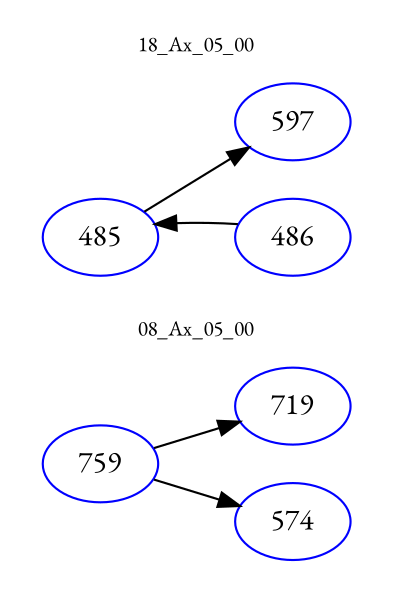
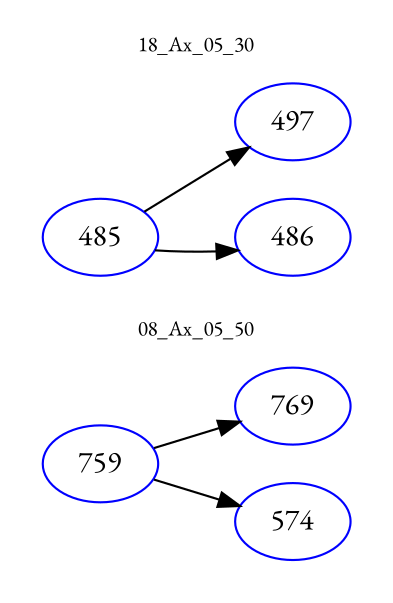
cluster "18_Ax_05_00": label "18_Ax_05_00" -> "18_Ax_05_30"
node "597": label "597" -> "497"
edge "486" -> "485": reversed
cluster "08_Ax_05_00": label "08_Ax_05_00" -> "08_Ax_05_50"
node "719": label "719" -> "769"
